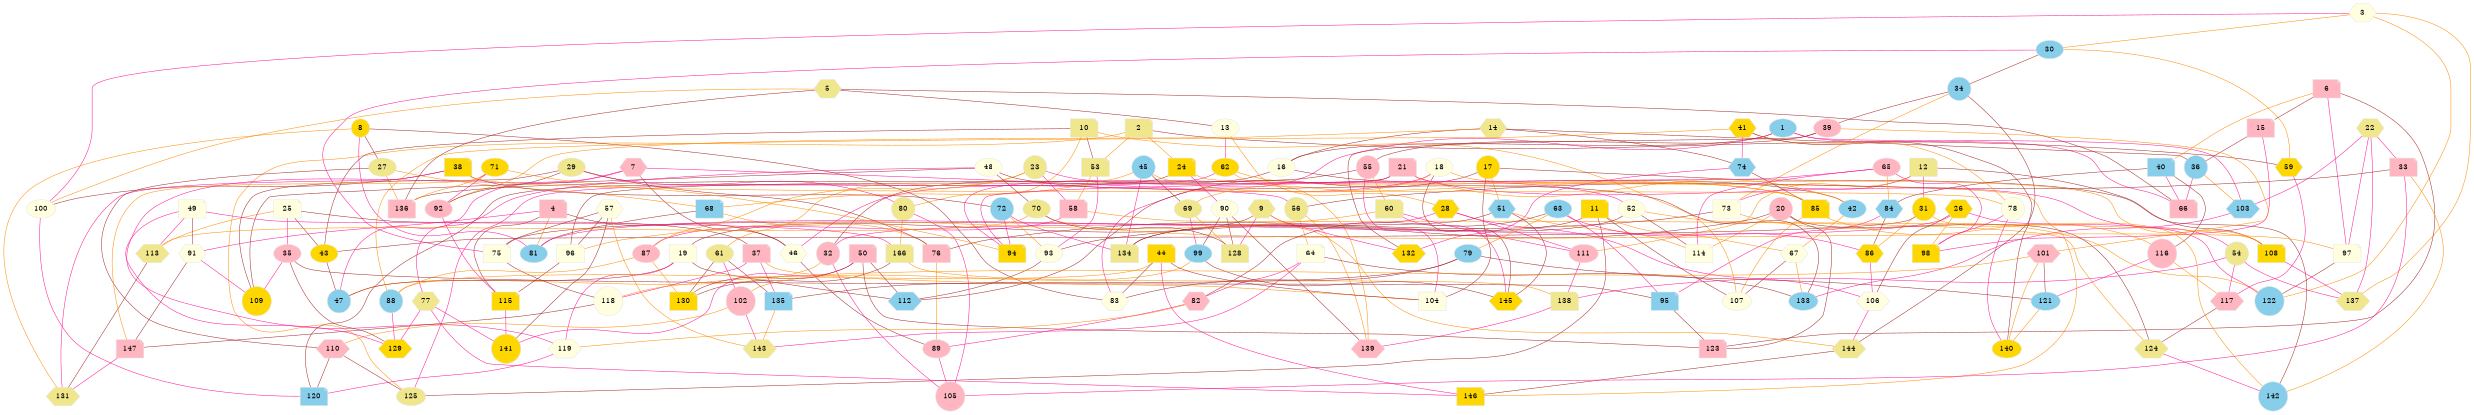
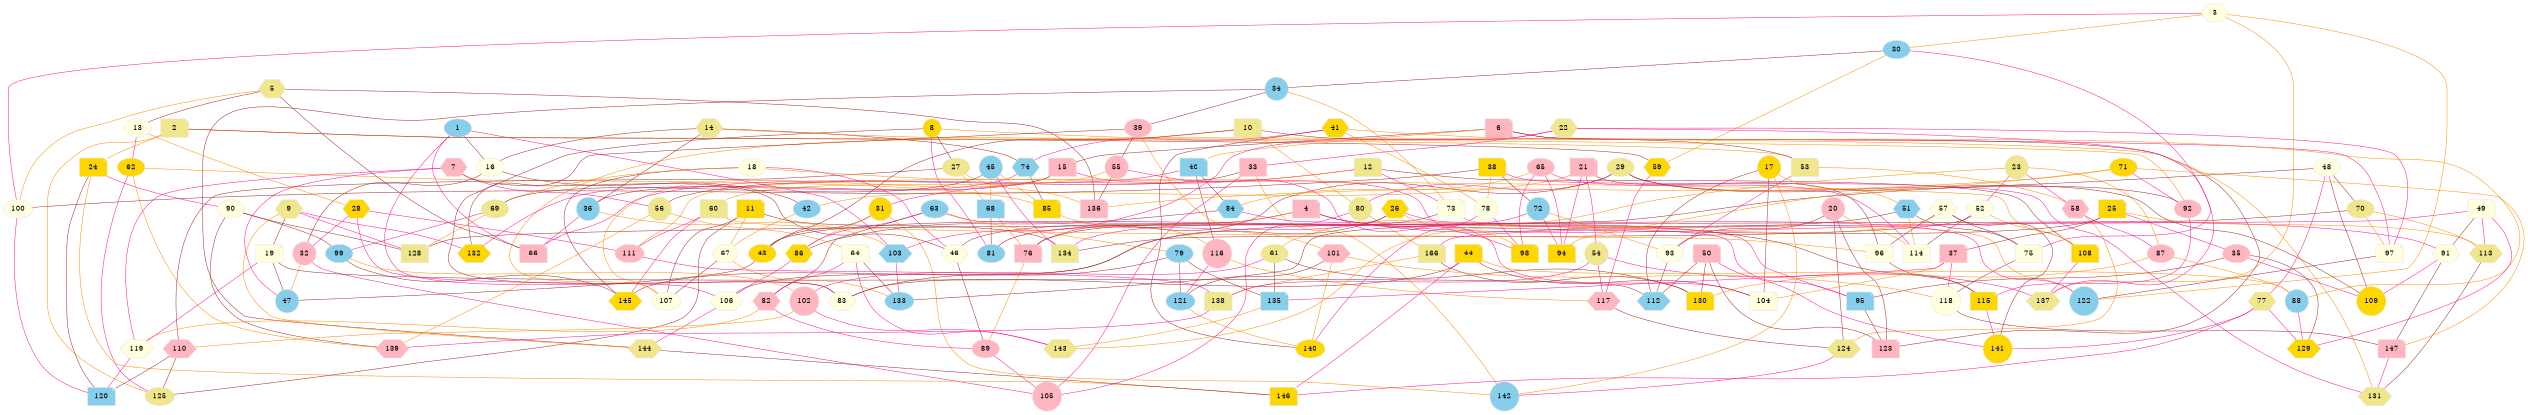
node "25": fillcolor lightyellow -> gold
node "58": shape note -> hexagon
edge "17" -- "142": color brown -> darkorange
edge "85" -- "107": now "15" -- "107"
